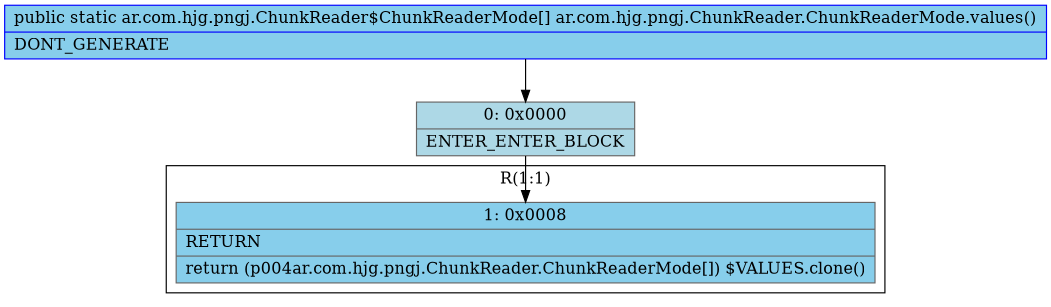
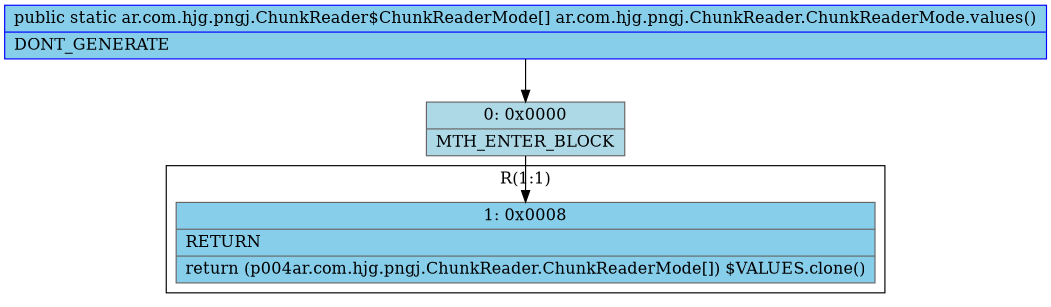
node "0: 0x0000": text "ENTER_ENTER_BLOCK" -> "MTH_ENTER_BLOCK"
